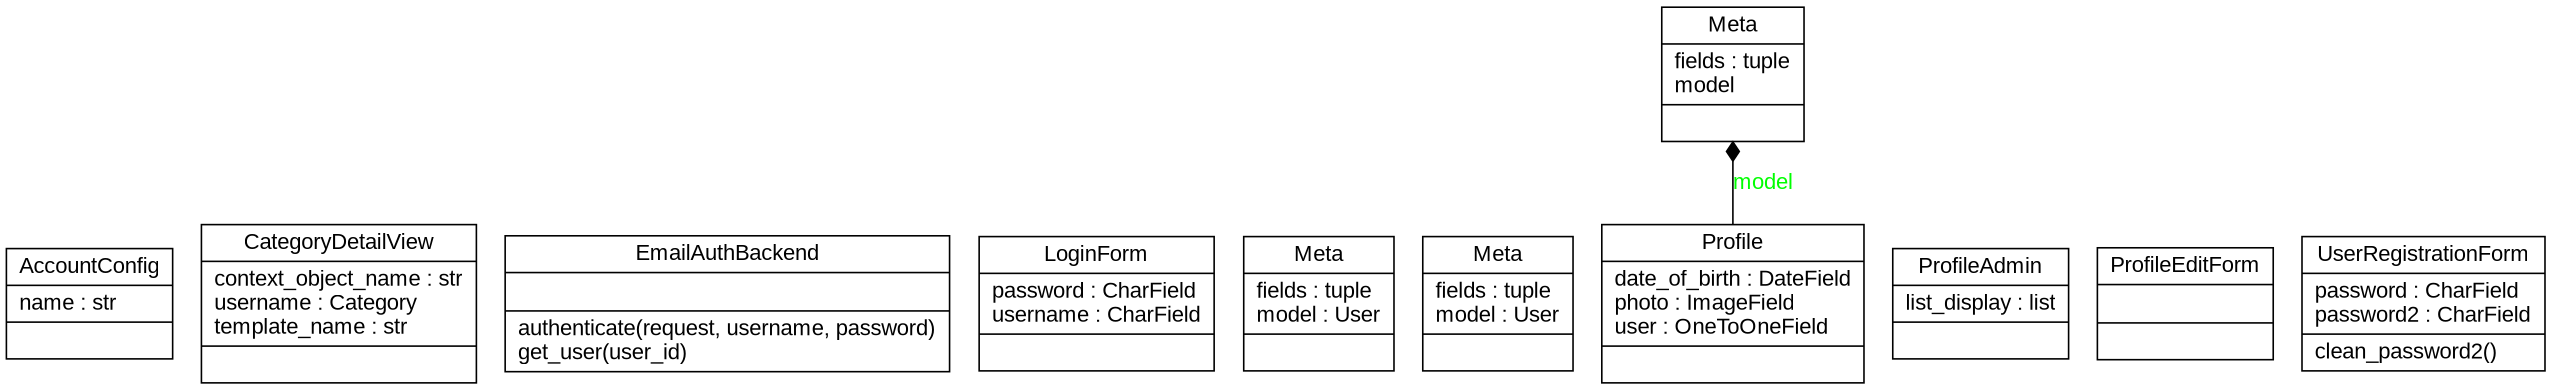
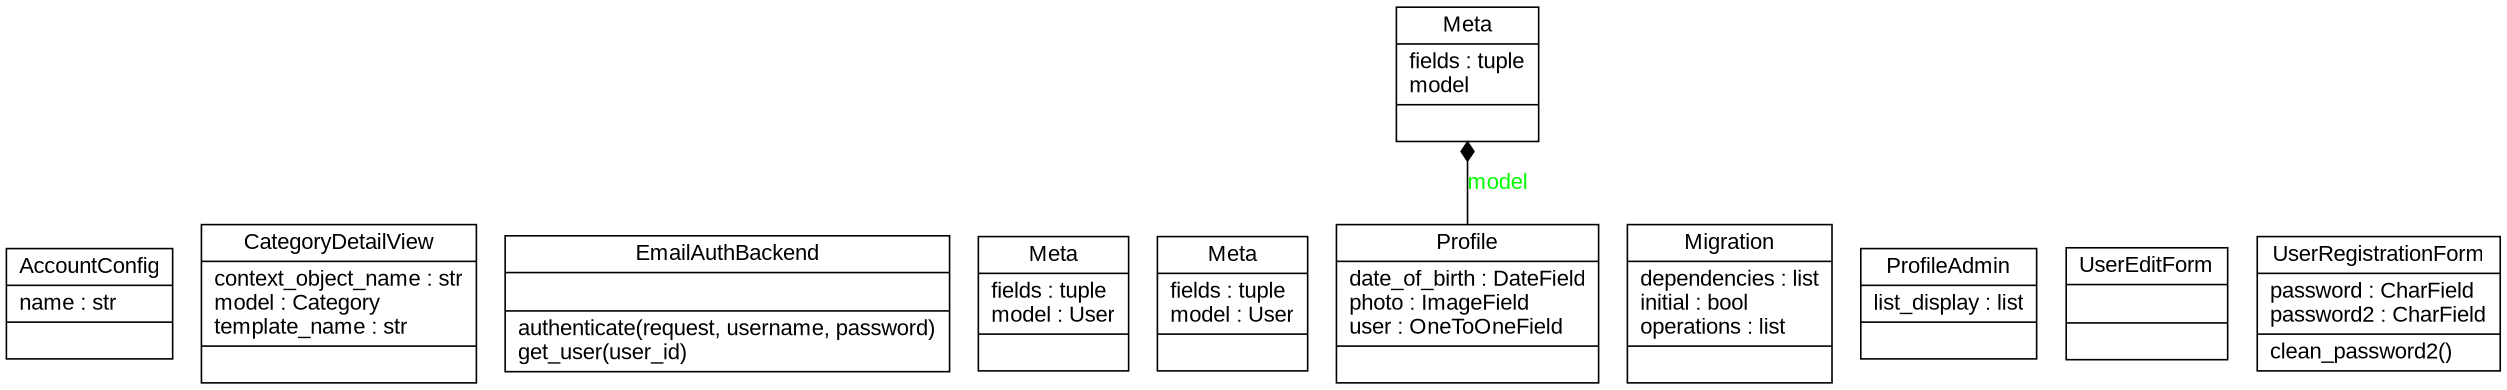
node "CategoryDetailView": text "username : Category" -> "model : Category"
node "LoginForm": removed
node "Migration": added
node "UserEditForm": added
node "ProfileEditForm": removed
